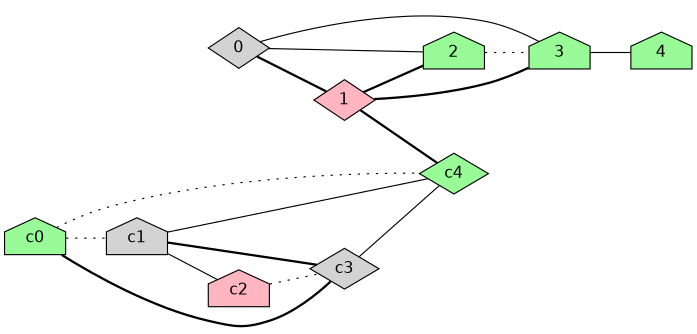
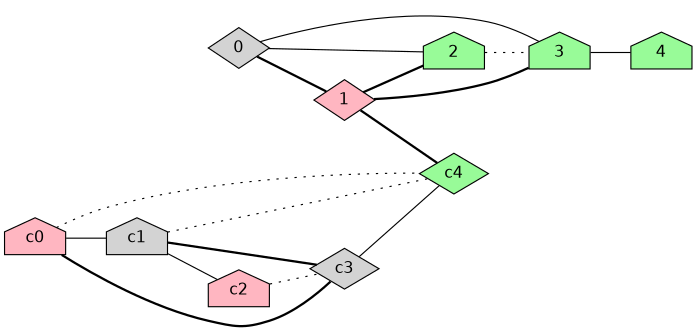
edge "c4" -- "c1": style solid -> dotted
node "c0": fillcolor palegreen -> lightpink
edge "c0" -- "c1": style dotted -> solid
